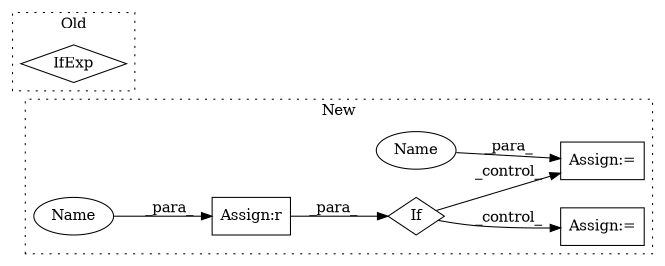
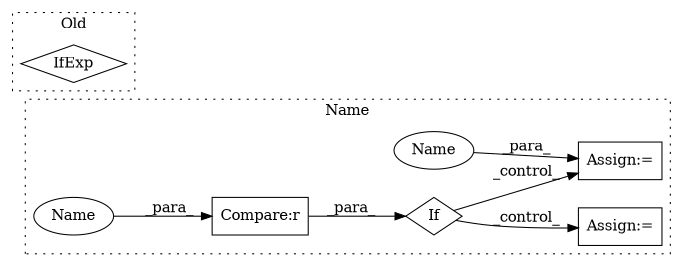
cluster "New": label "New" -> "Name"
node "Assign:r": label "Assign:r" -> "Compare:r"
